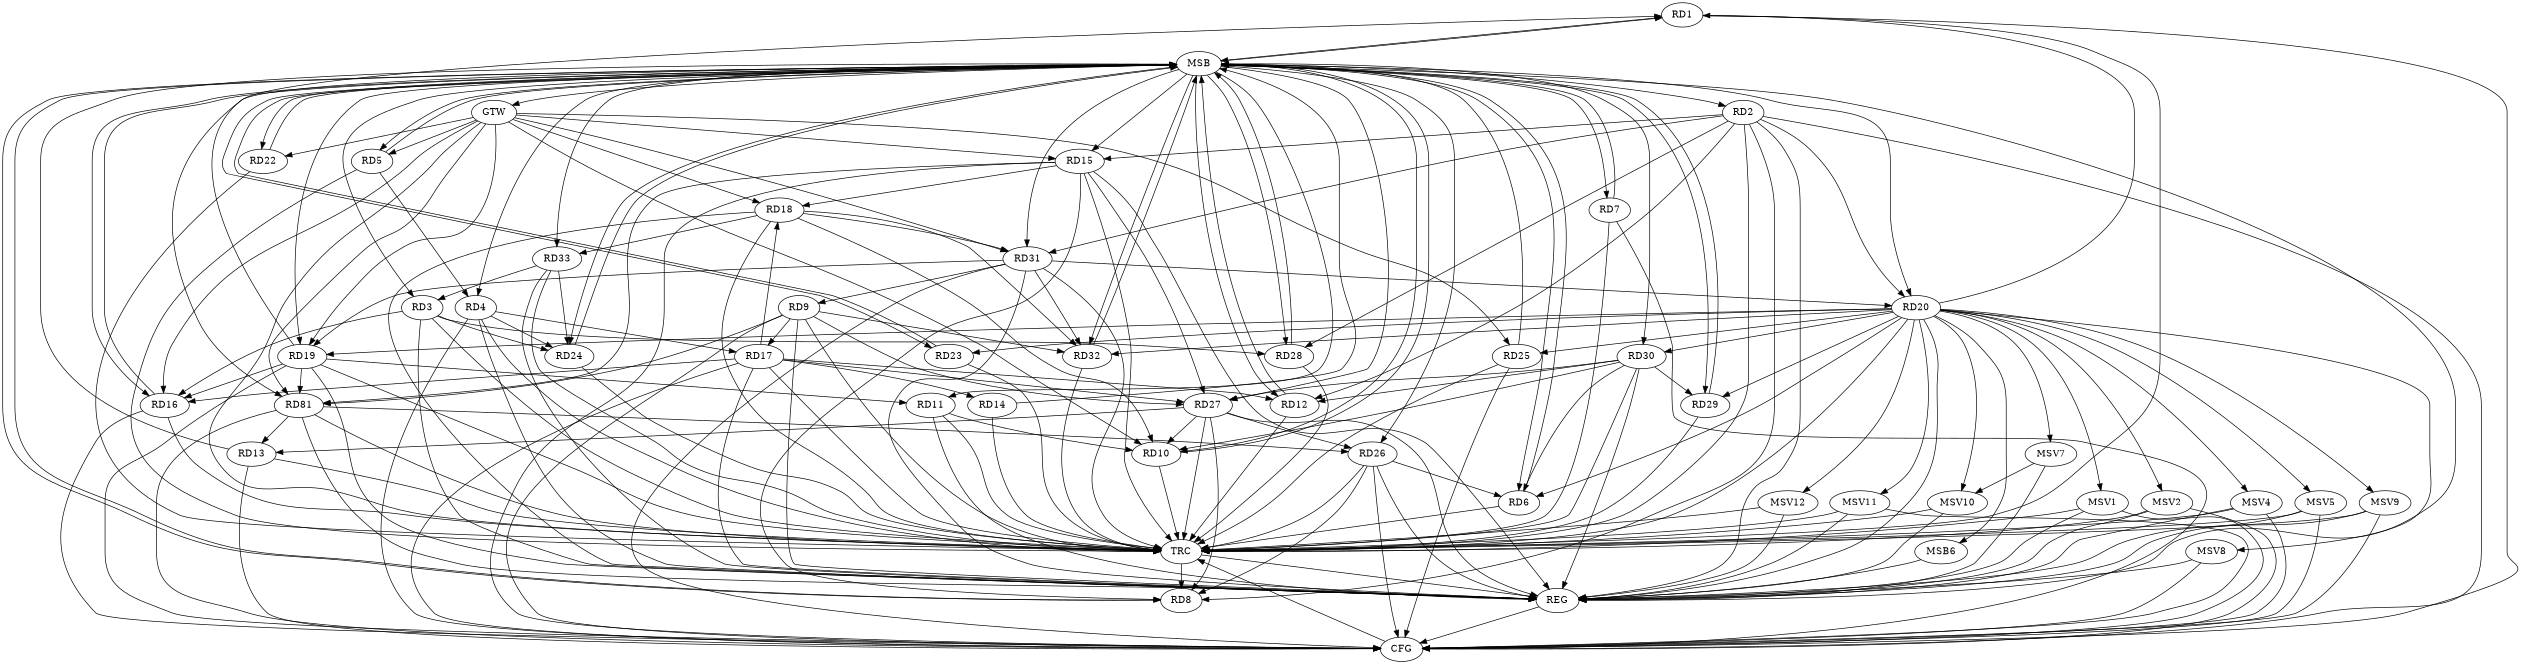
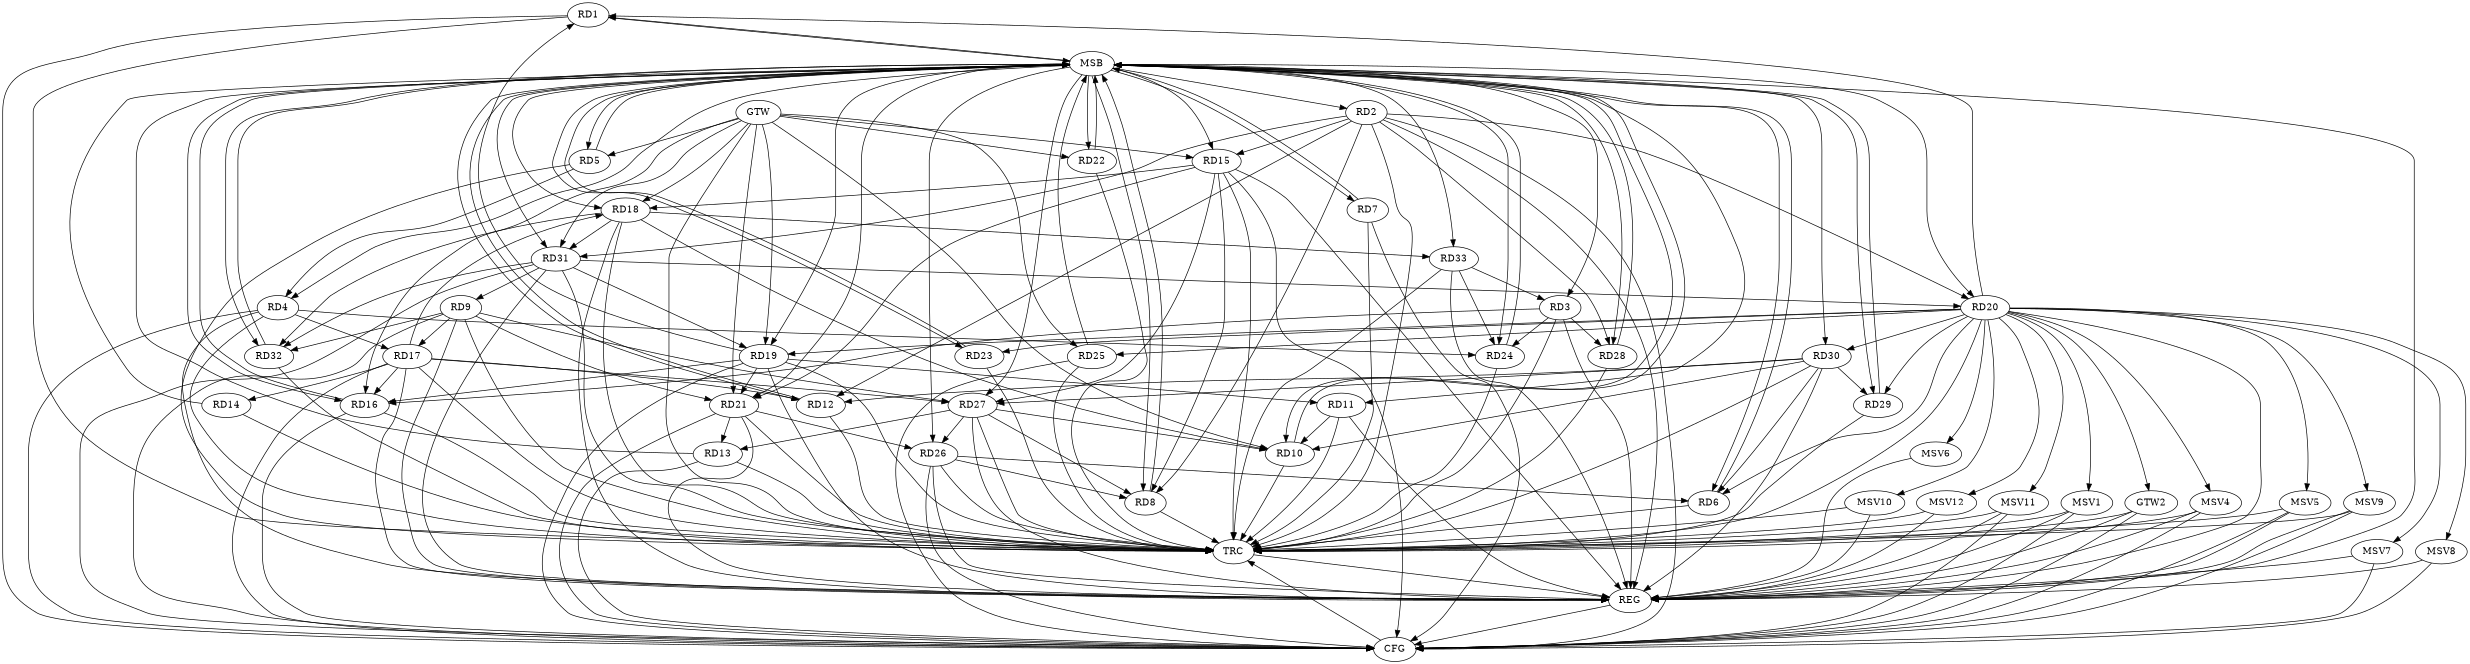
edge "MSB" -> "GTW": now "MSB" -> "RD18"
edge "RD20" -> "RD32": removed
node "RD81": label "RD81" -> "RD21"
edge "MSV7" -> "MSV10": now "MSV7" -> "CFG"
node "MSV2": label "MSV2" -> "GTW2"
node "MSB6": label "MSB6" -> "MSV6"
edge "TRC" -> "RD8": reversed
